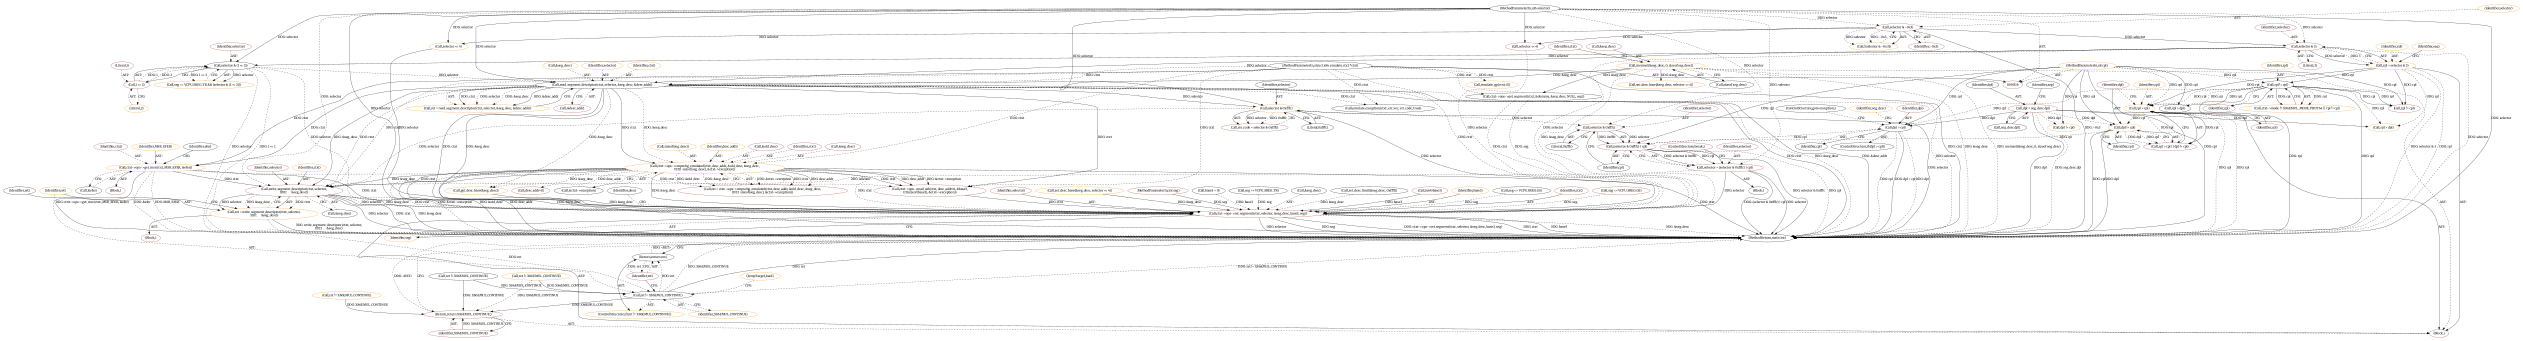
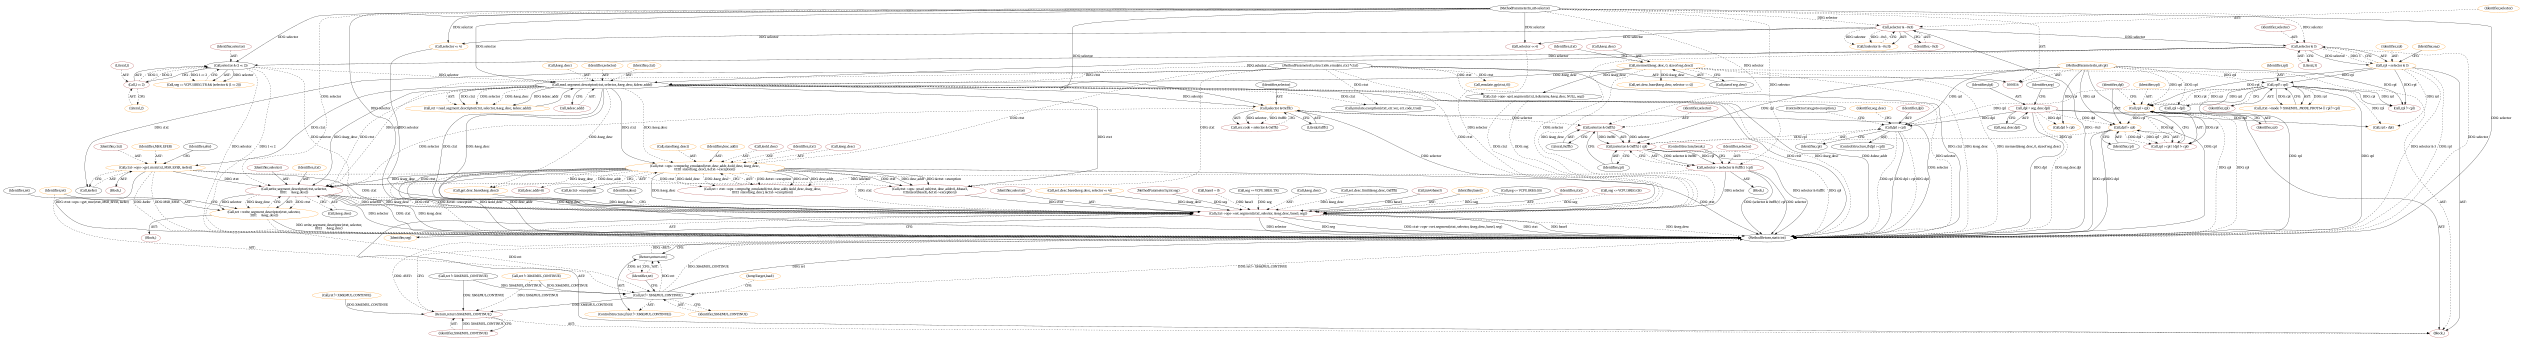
edge "(MethodParameterIn,u8 cpl)" -> "(Call,cpl > dpl)": style solid -> dashed
edge "(MethodParameterIn,struct x86_emulate_ctxt *ctxt)" -> "(Call,ctxt->ops->get_msr(ctxt, MSR_EFER, &efer))": now "(MethodParameterIn,struct x86_emulate_ctxt *ctxt)" -> "(Call,&efer)"
edge "(Identifier,MSR_EFER)" -> "(Call,ctxt->ops->get_msr(ctxt, MSR_EFER, &efer))": style solid -> dashed
node "(Call,base3 = 0)": color black -> brown
